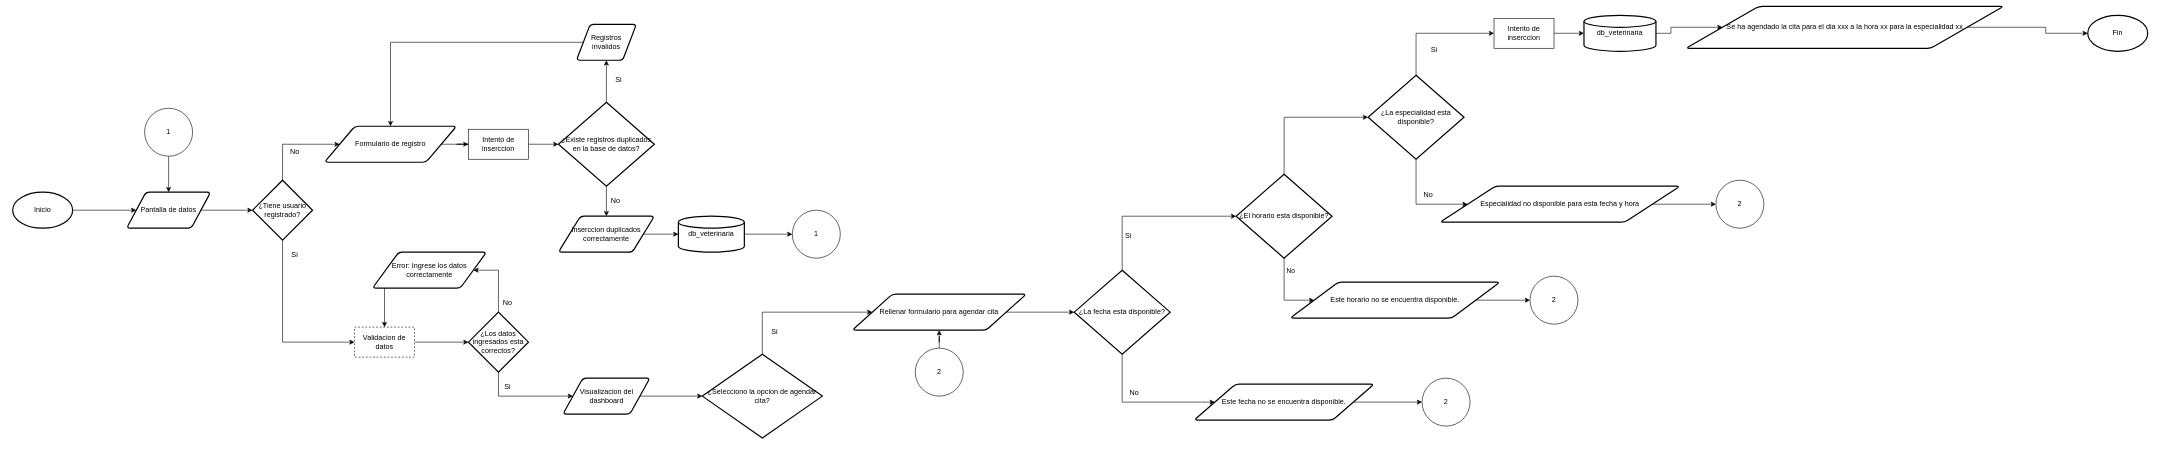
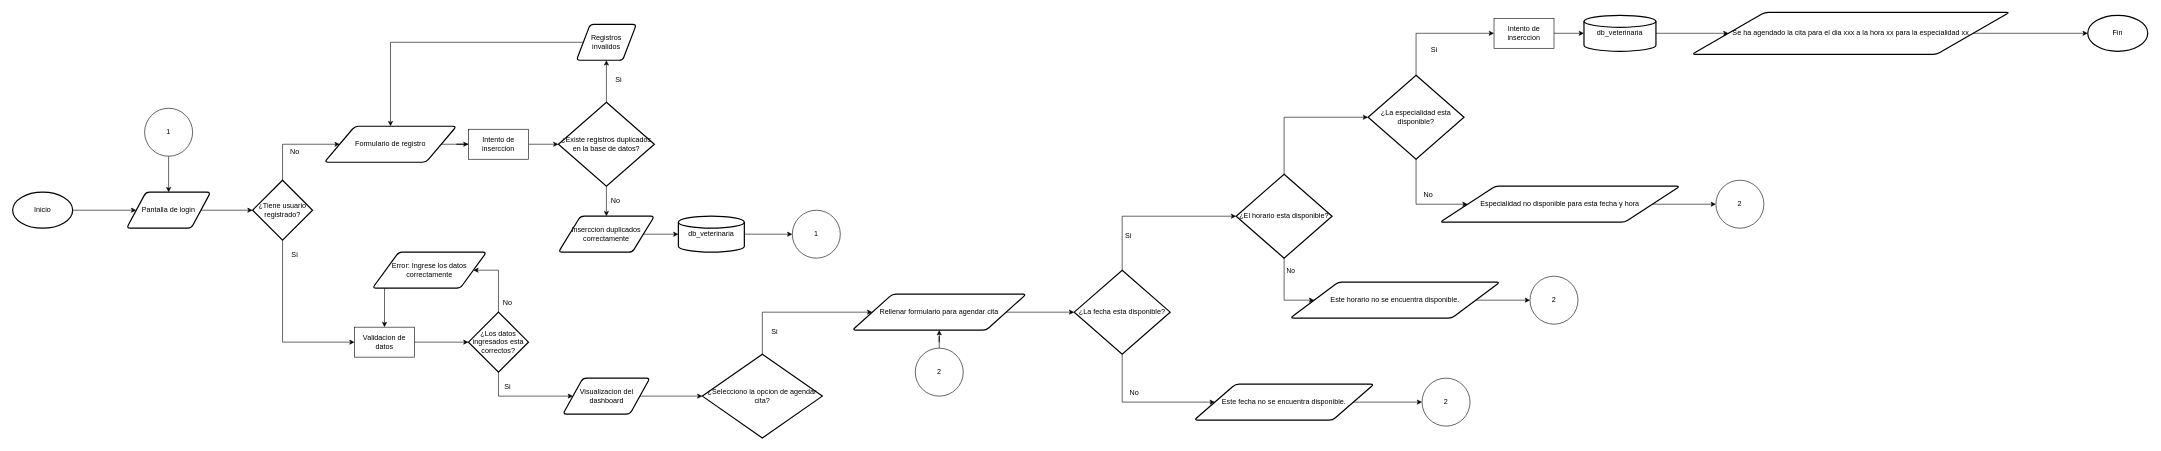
node "Se ha agendado la cita para el dia xxx a la hora xx para la especialidad xx": moved (1845, 27) -> (1851, 33)
node "Pantalla de datos": label "Pantalla de datos" -> "Pantalla de login"
node "Validacion de datos": style dashed -> solid
